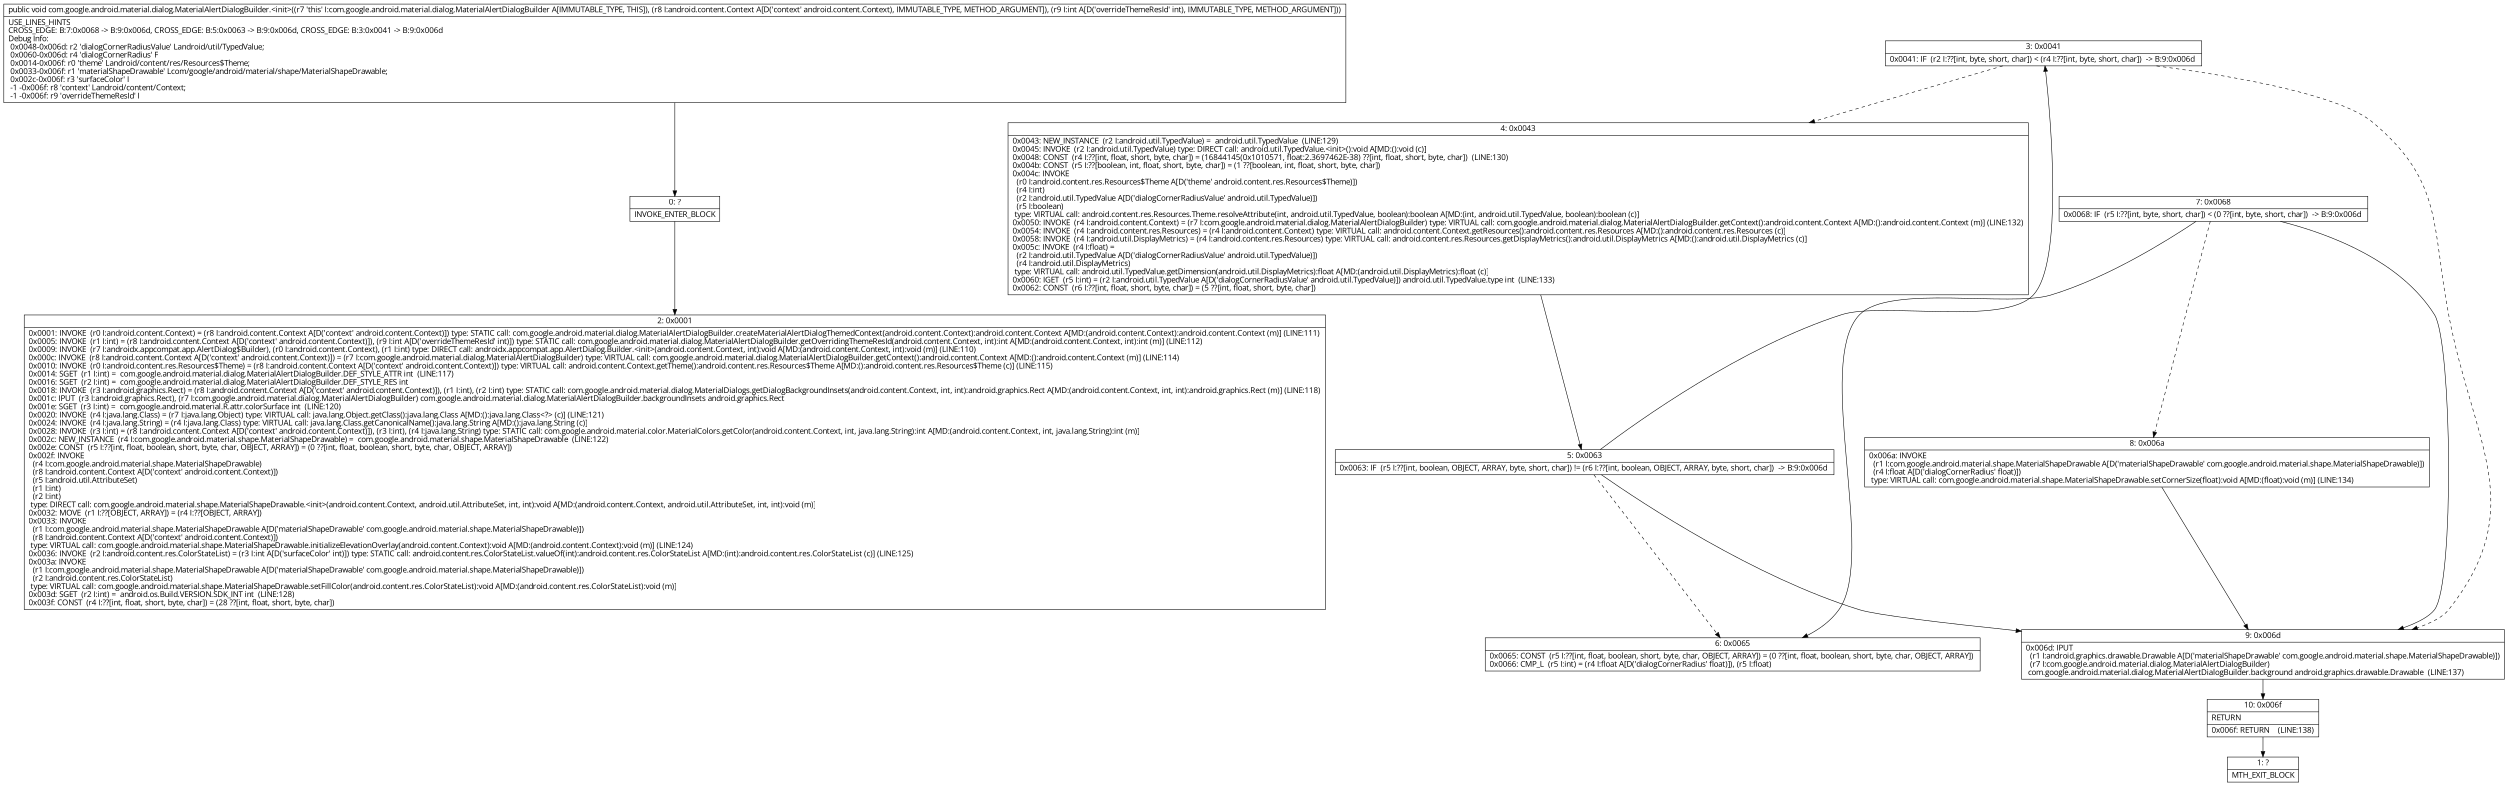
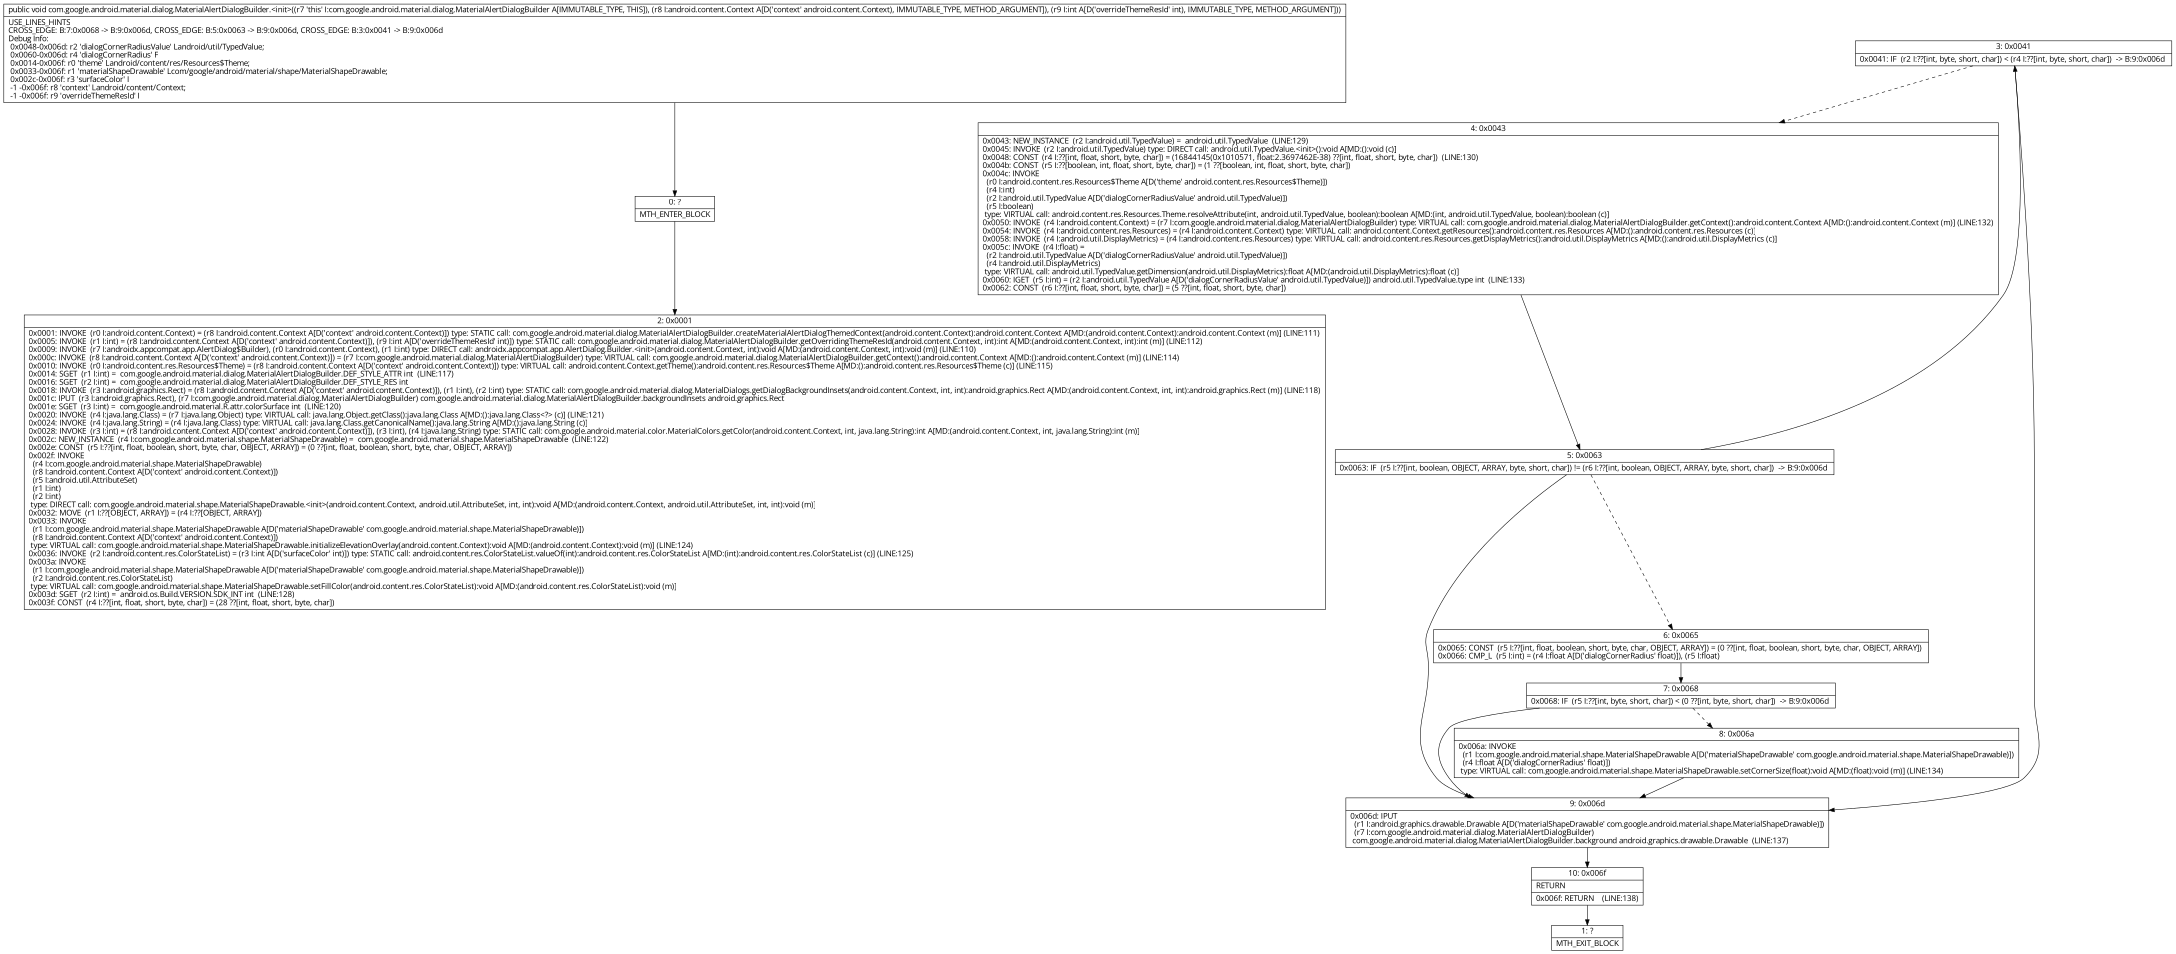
node "0: ?": text "INVOKE_ENTER_BLOCK" -> "MTH_ENTER_BLOCK"
edge "3: 0x0041" -> "9: 0x006d": style dashed -> solid
edge "7: 0x0068" -> "6: 0x0065": reversed
